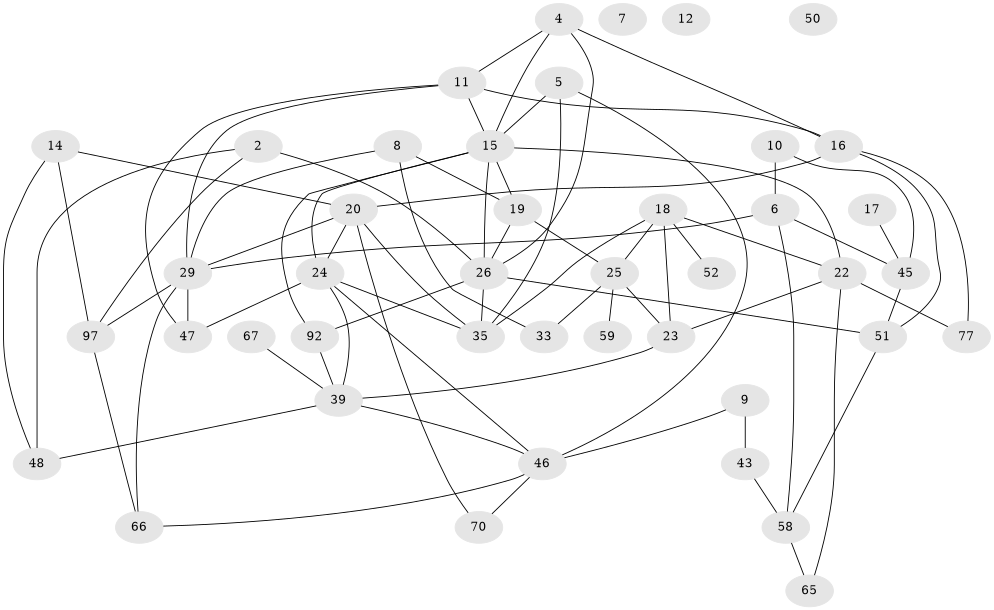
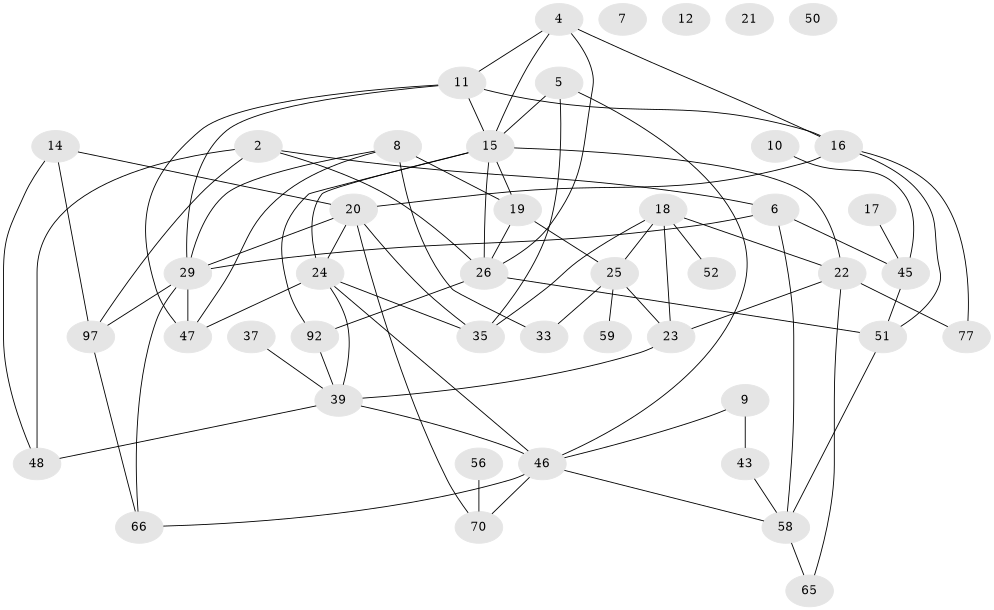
node "21": added
edge "10" -- "6": now "2" -- "6"
edge "8" -- "47": added
edge "26" -- "35": removed
node "67": label "67" -> "37"
node "56": added
edge "46" -- "58": added
